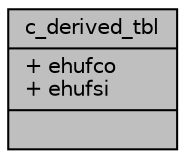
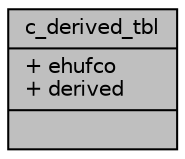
node "c_derived_tbl": text "+ ehufsi" -> "+ derived"
